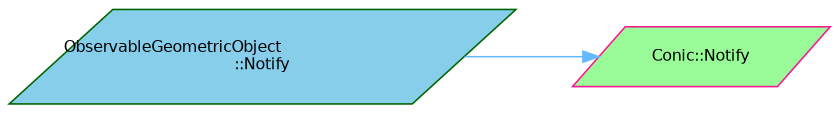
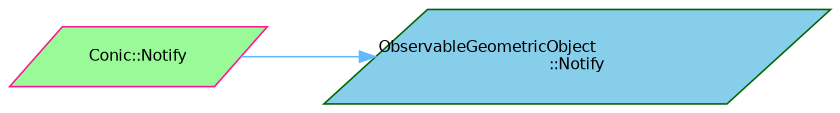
edge "ObservableGeometricObject ::Notify" -> "Conic::Notify": reversed
